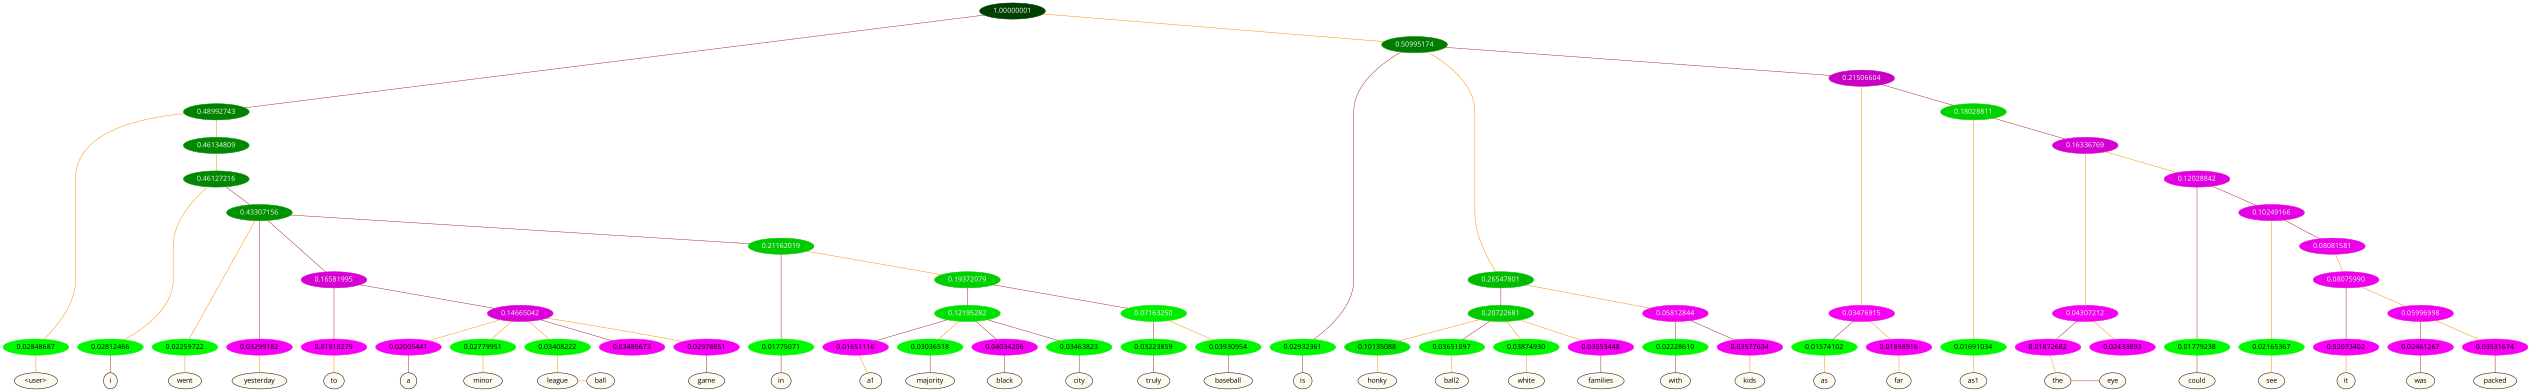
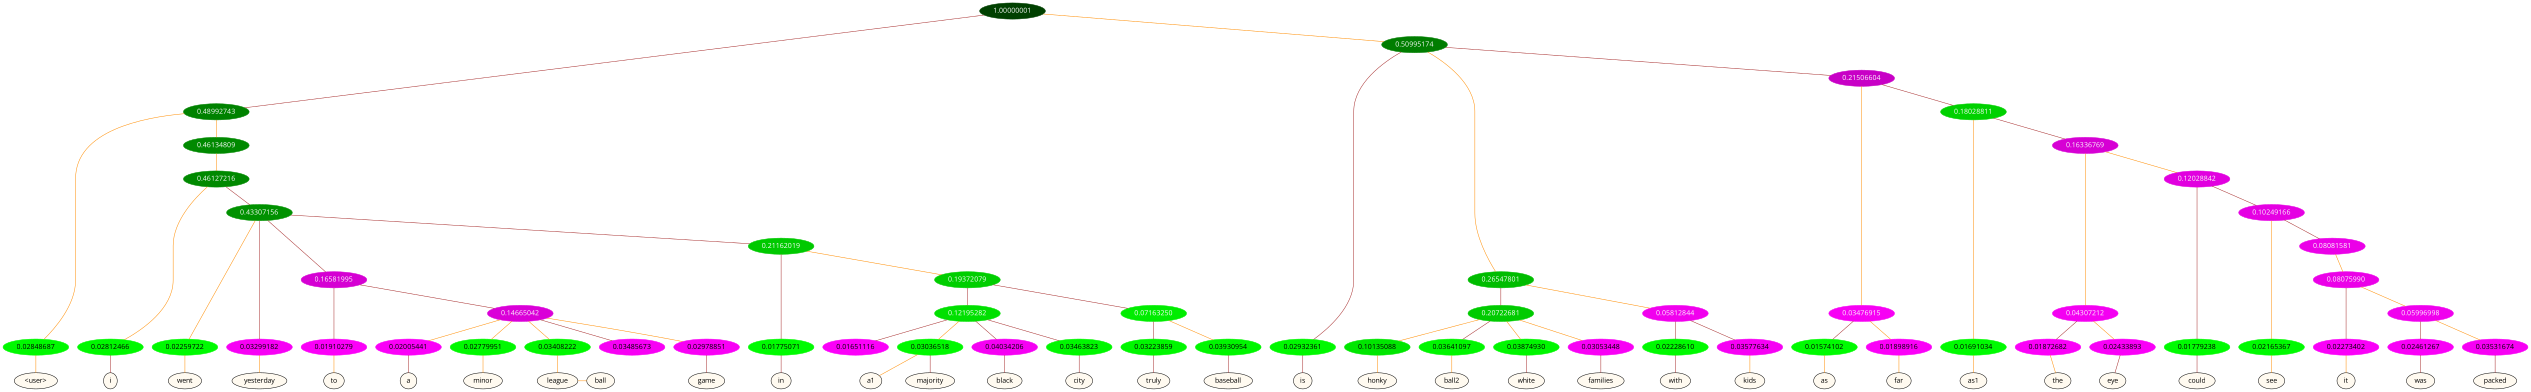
node "0.03651097": label "0.03651097" -> "0.03641097"
node "0.02073402": label "0.02073402" -> "0.02273402"
edge "0.01651116" -- "a1": now "0.03036518" -- "a1"
edge "0.03874930" -- "white": color darkorange -> brown
edge "the" -- "eye": now "0.02433893" -- "eye"
